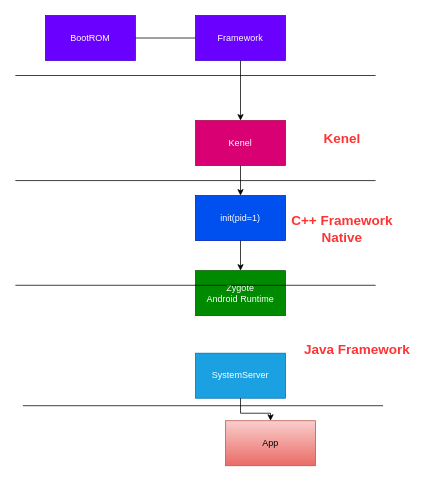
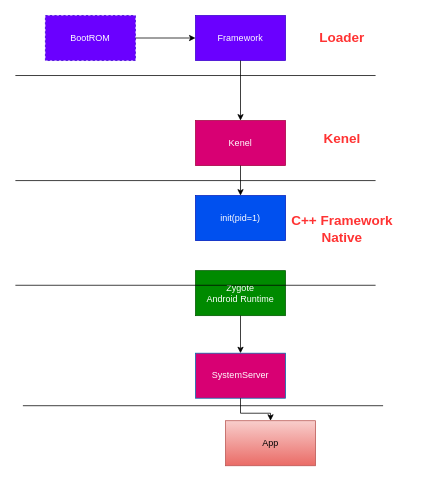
node "BootROM": style solid -> dashed
edge "BootROM" -- "Framework": arrowhead none -> classic
node "Loader": added
edge "init(pid=1)" -> "Zygote Android Runtime": removed
edge "Zygote Android Runtime" -> "SystemServer": added
node "Java Framework": removed
node "SystemServer": fillcolor #1ba1e2 -> #d80073
